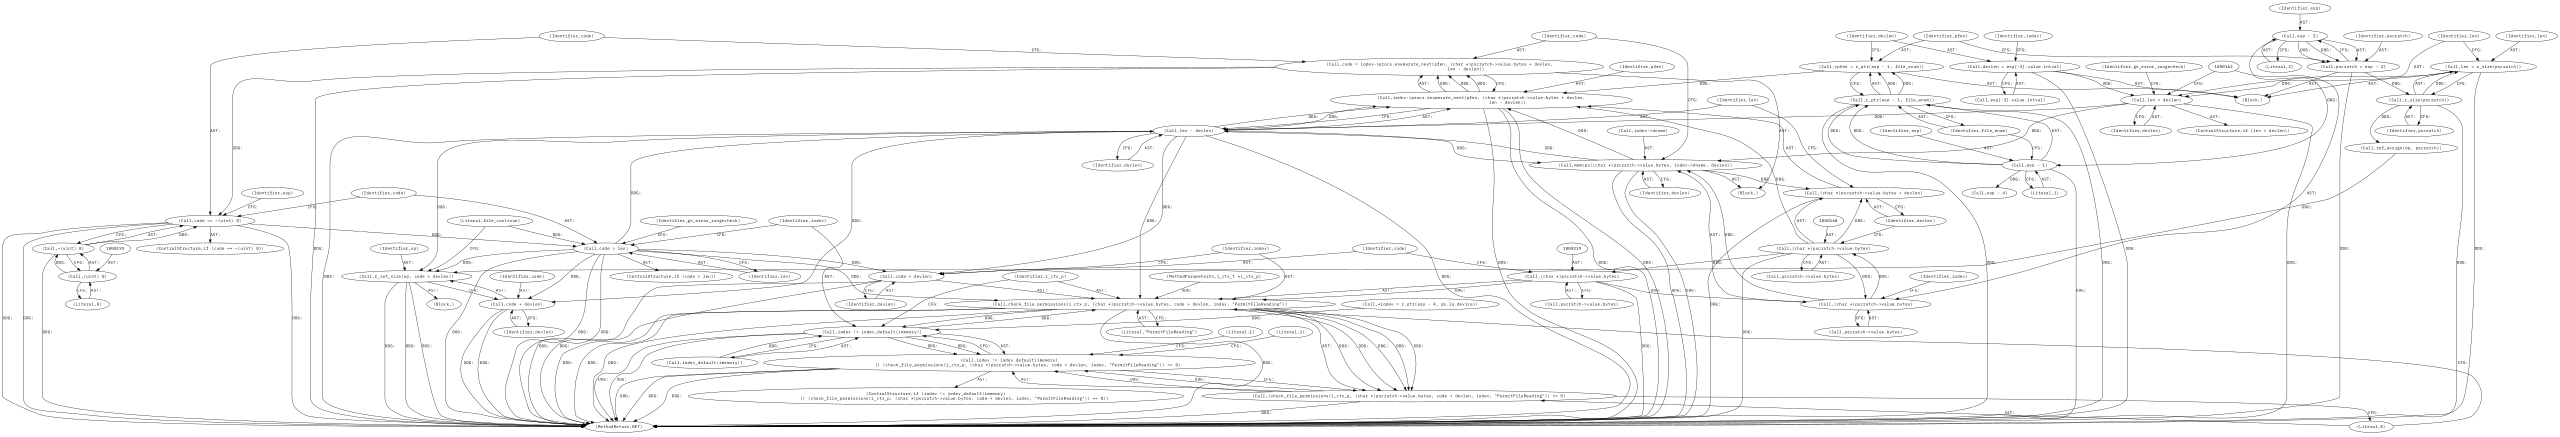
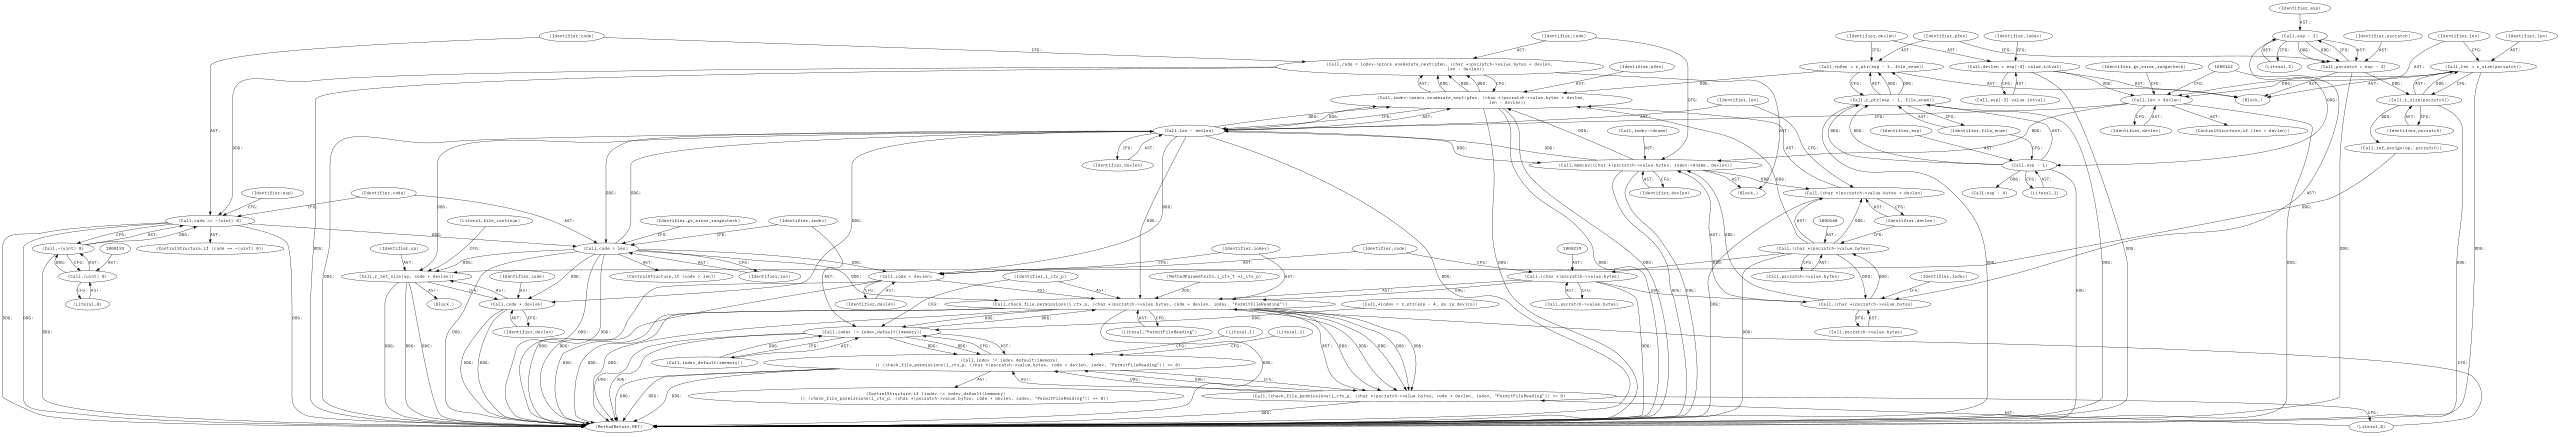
edge "(Call,len < devlen)" -> "(Call,len - devlen)": label "DDG: " -> "CFG: "
edge "(Literal,file_continue)" -> "(Call,code > len)": now "(Call,len - devlen)" -> "(Call,code > len)"
